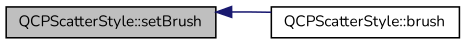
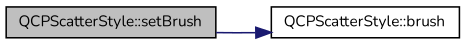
edge "QCPScatterStyle::brush" -> "QCPScatterStyle::setBrush": reversed
